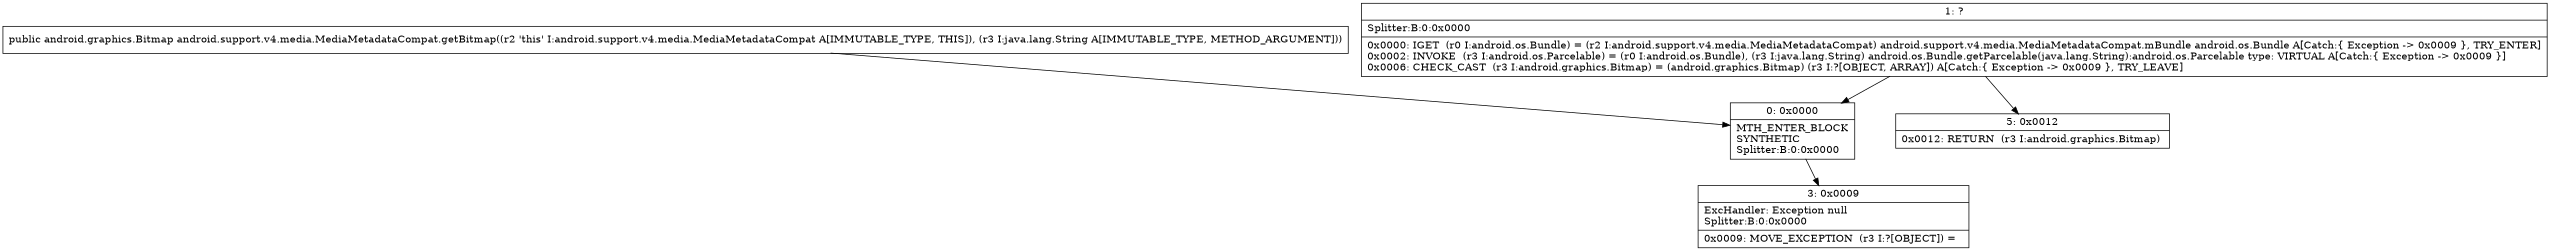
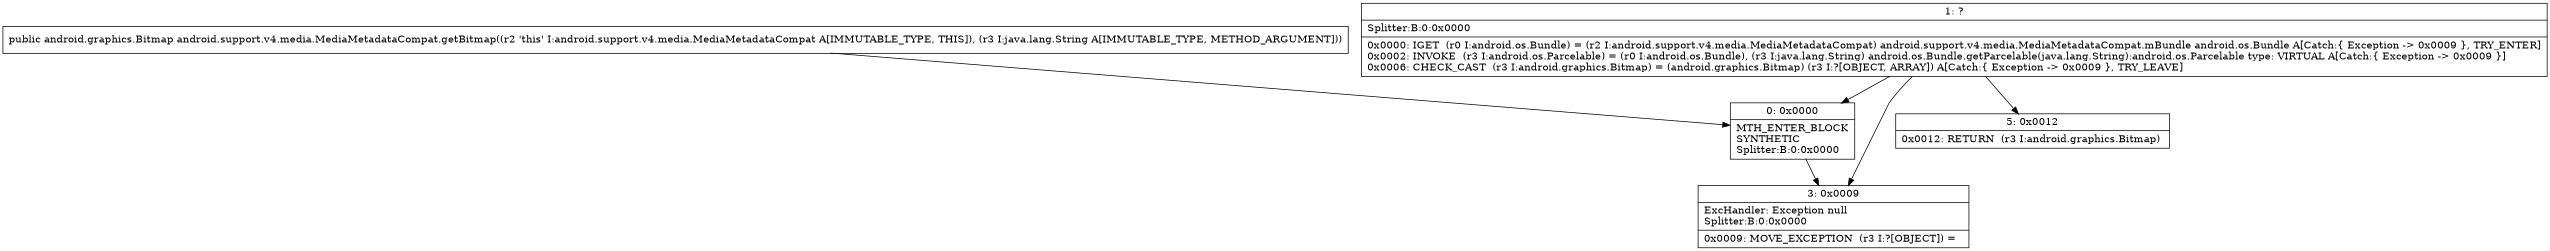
edge "1: ?" -> "3: 0x0009": added
